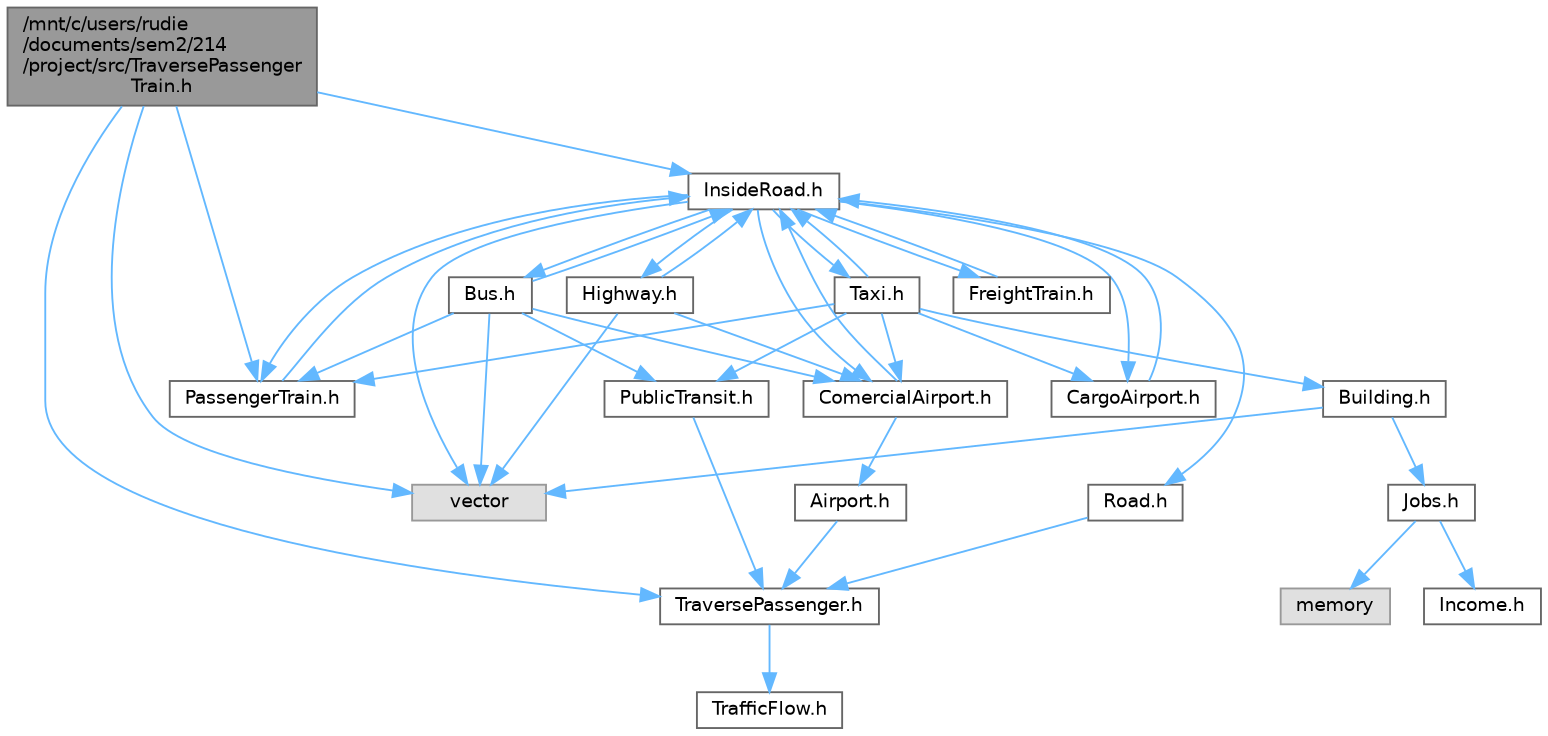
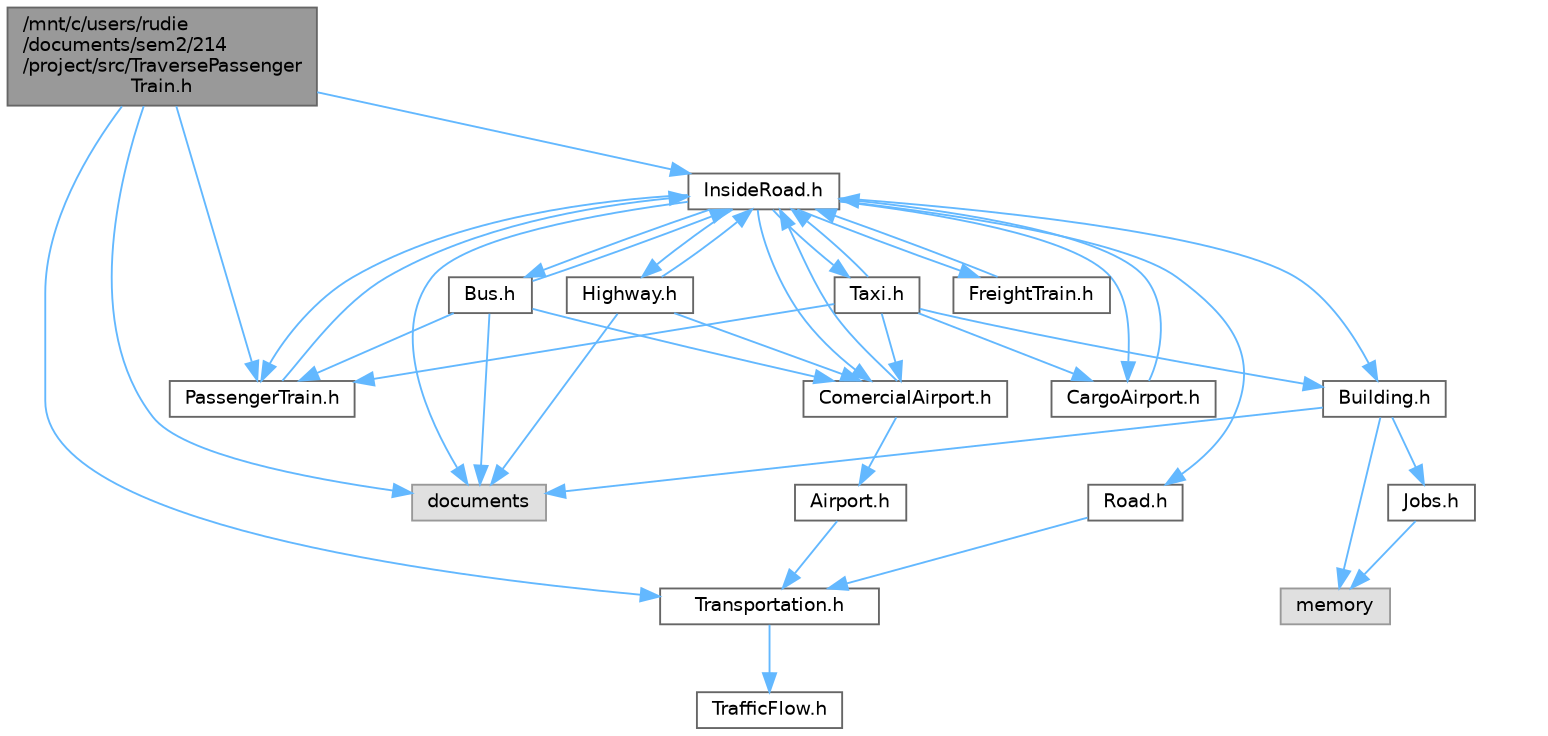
edge "InsideRoad.h" -> "Building.h": added
node "PublicTransit.h": removed
edge "Building.h" -> "memory": added
node "vector": label "vector" -> "documents"
node "TraversePassenger.h": label "TraversePassenger.h" -> "Transportation.h"
node "Income.h": removed
